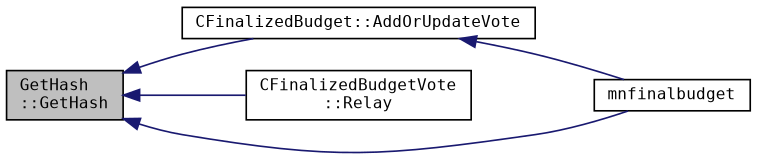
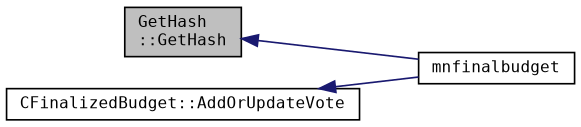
edge "CFinalizedBudget::AddOrUpdateVote" -> "GetHash ::GetHash": removed
node "CFinalizedBudgetVote ::Relay": removed
